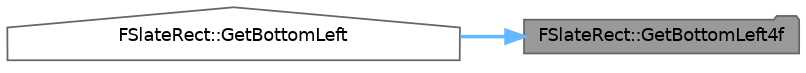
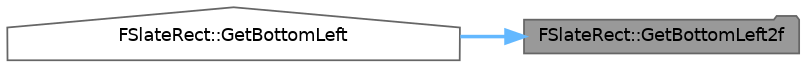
node "FSlateRect::GetBottomLeft4f": label "FSlateRect::GetBottomLeft4f" -> "FSlateRect::GetBottomLeft2f"
